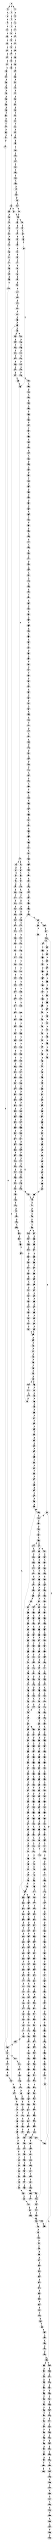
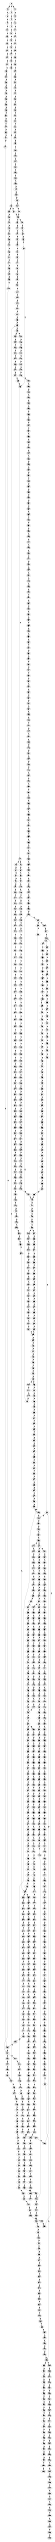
edge "S386" -> "S395": reversed
edge "S215" -> "S220": added, label "T"
